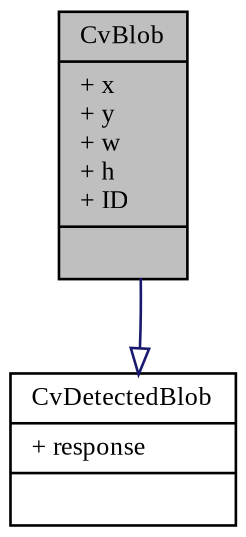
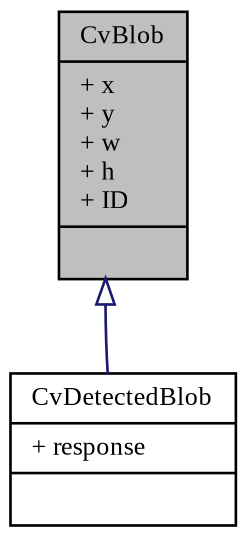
edge "CvBlob" -> "CvDetectedBlob": reversed
